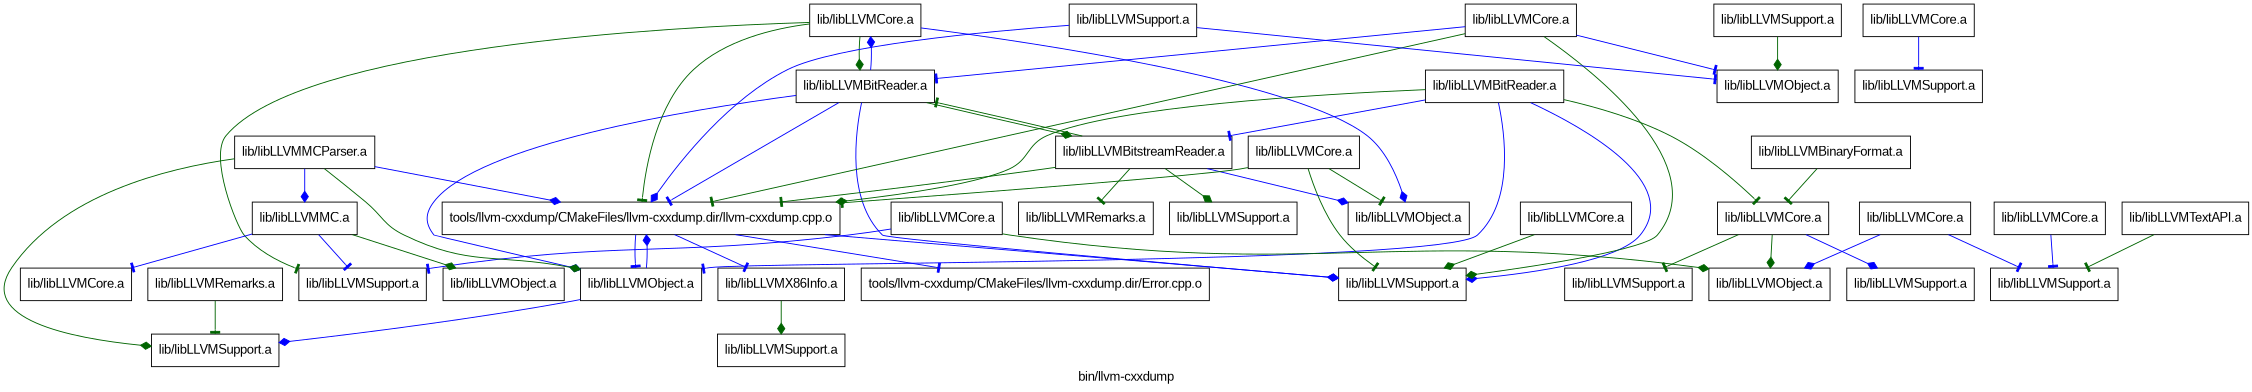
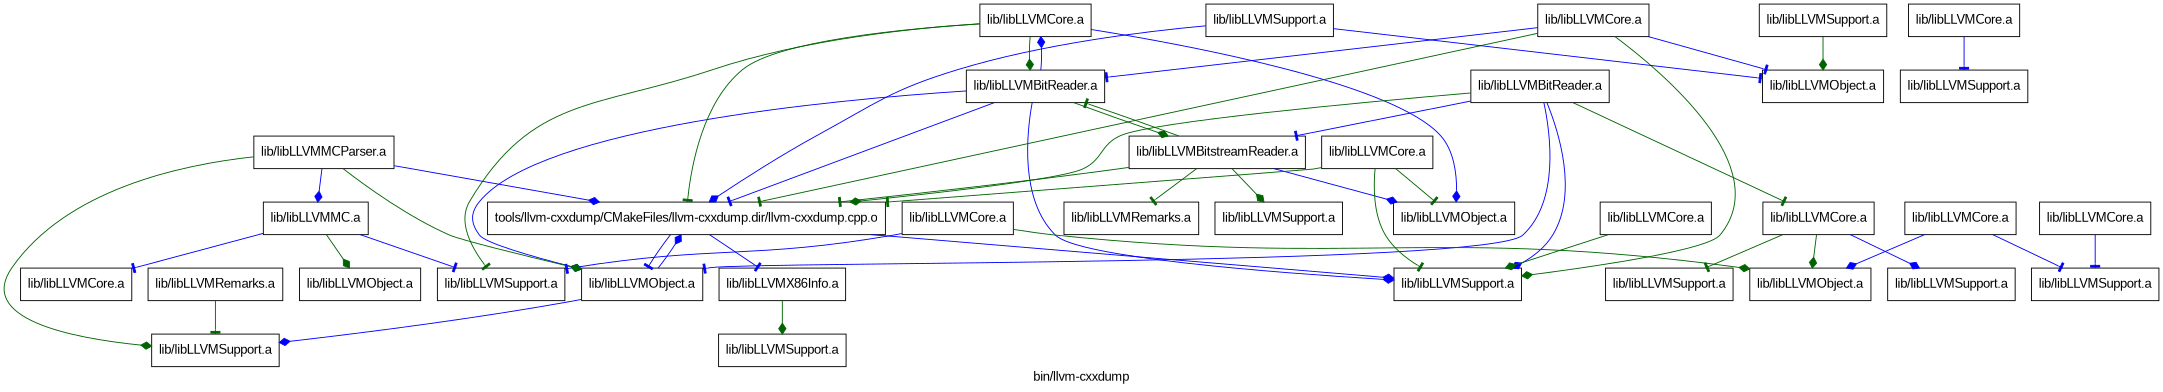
node "lib/libLLVMBinaryFormat.a": removed
node "lib/libLLVMTextAPI.a": removed
node "tools/llvm-cxxdump/CMakeFiles/llvm-cxxdump.dir/Error.cpp.o": removed
